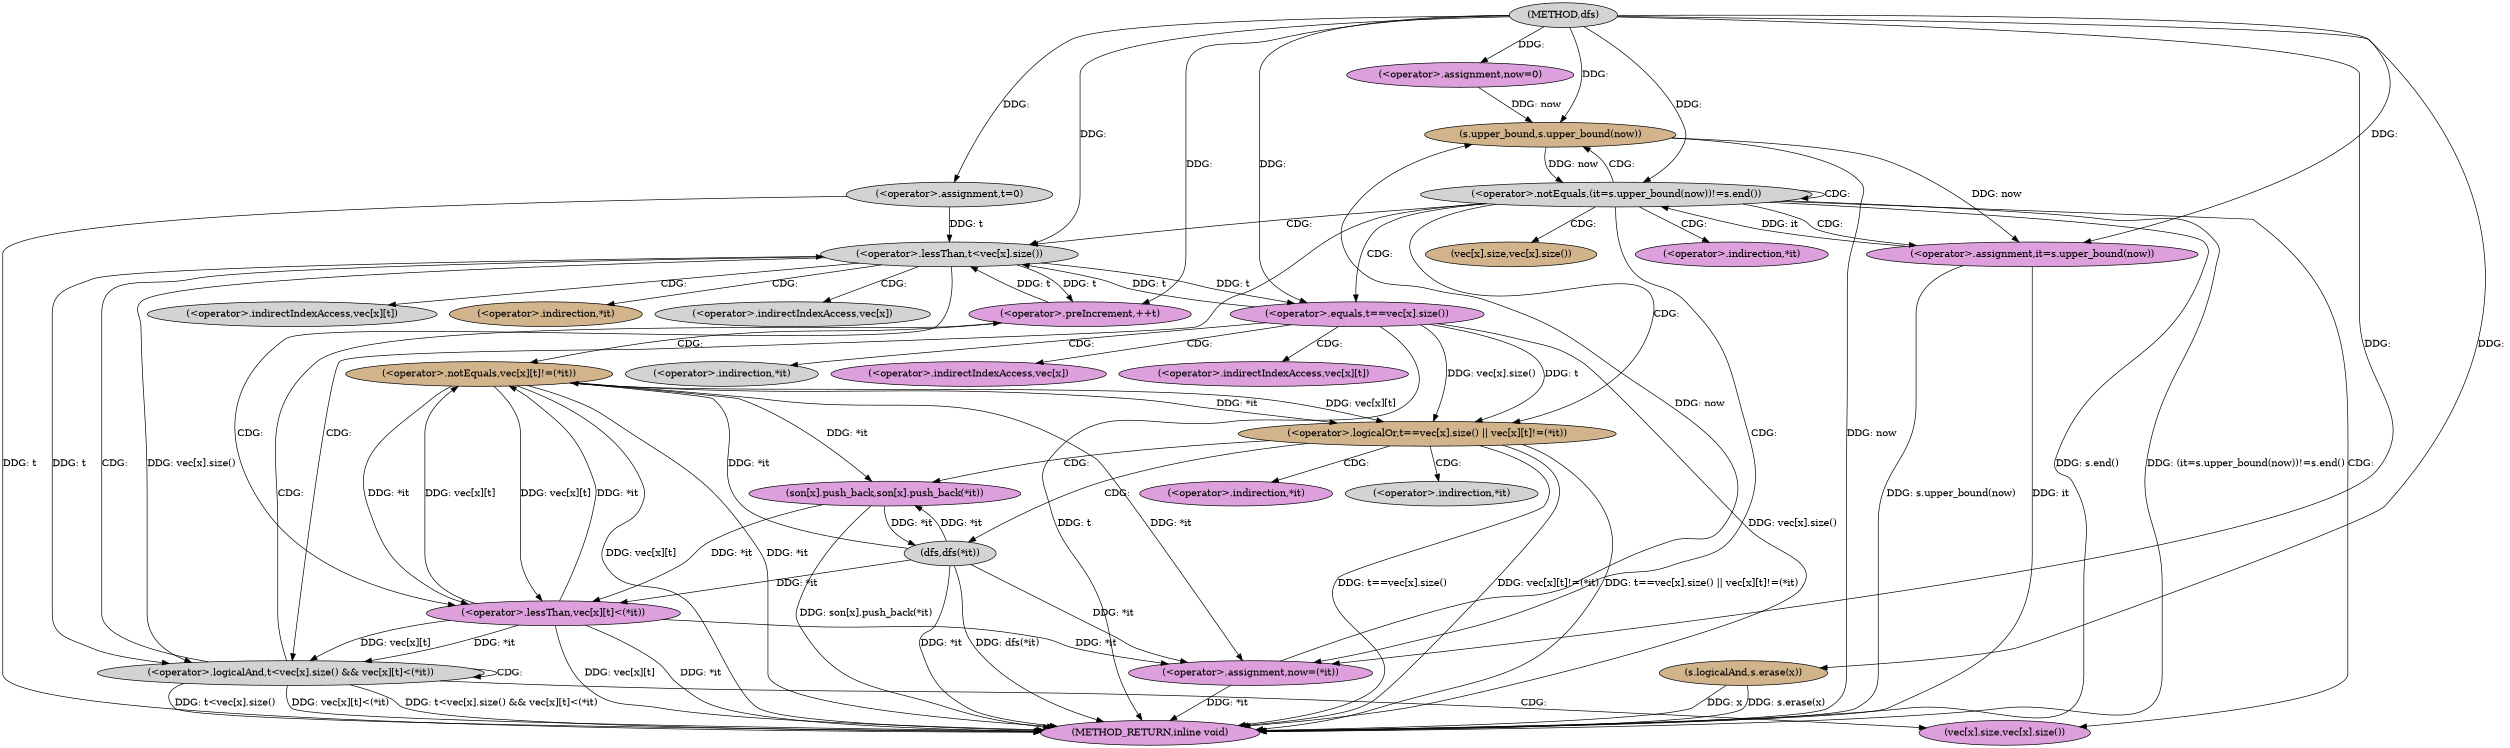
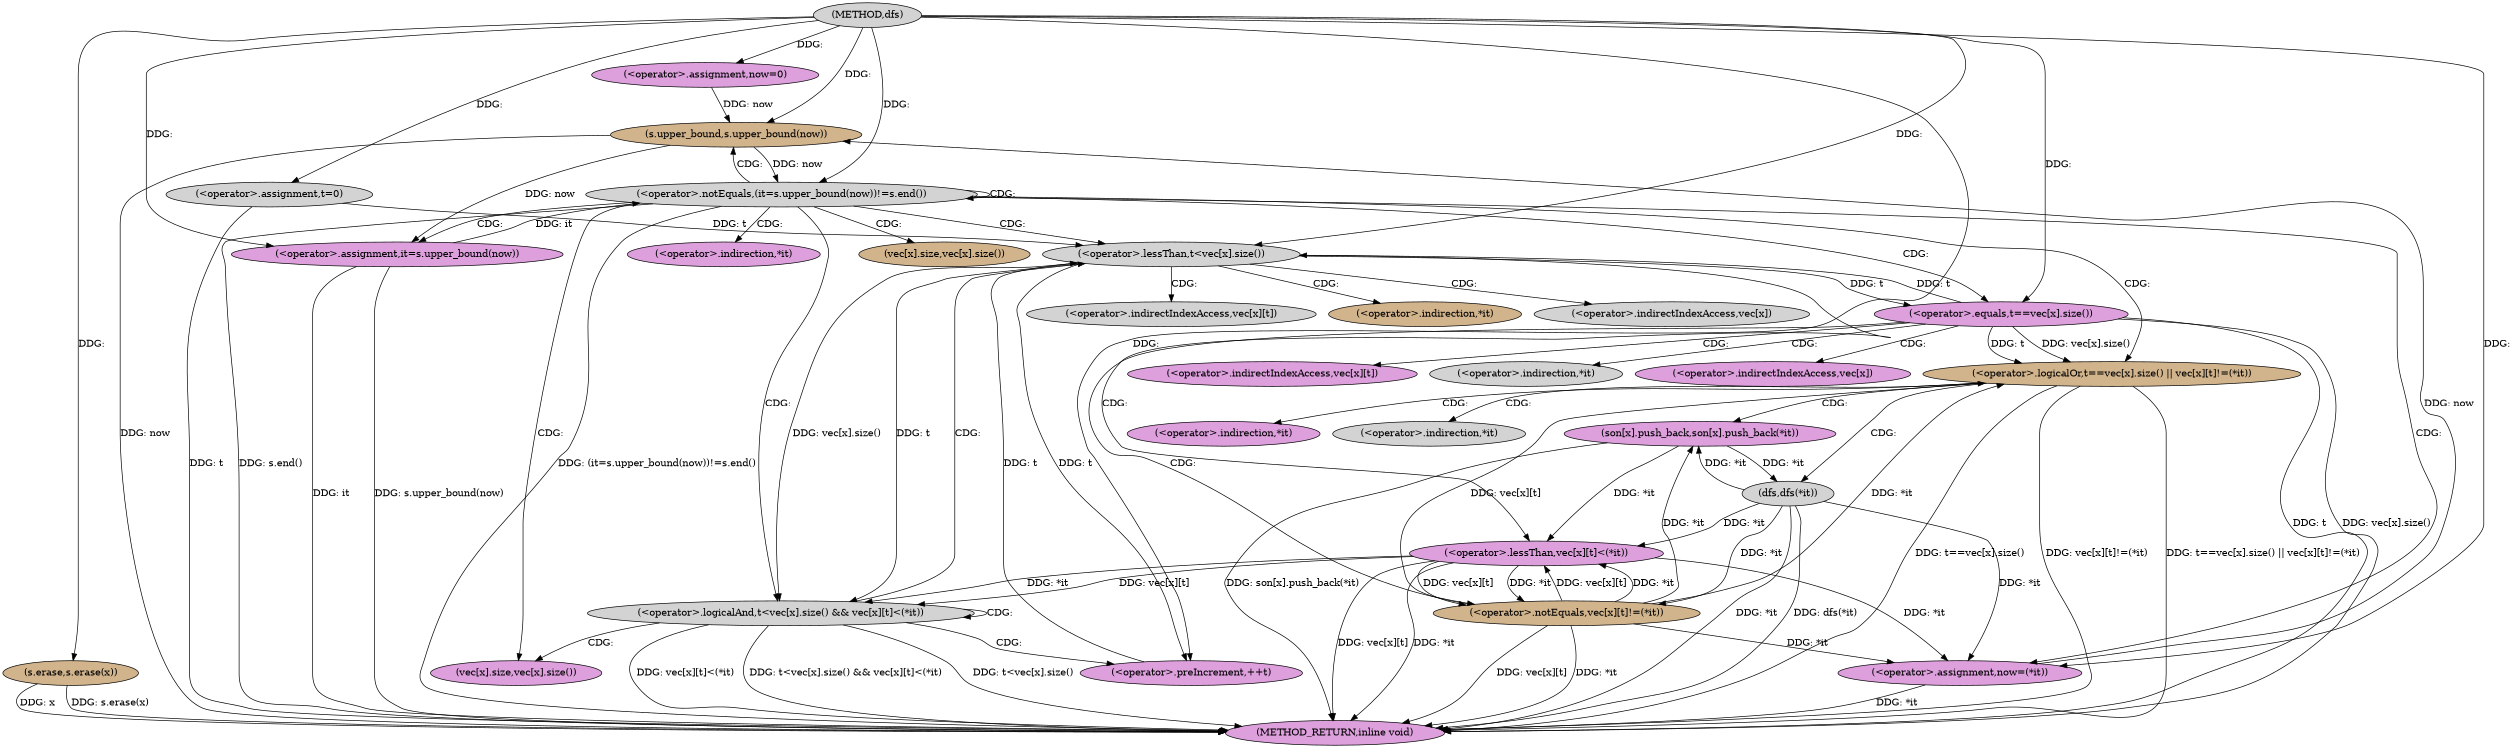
edge "(<operator>.preIncrement,++t)" -> "(<operator>.notEquals,vec[x][t]!=(*it))": now "(<operator>.equals,t==vec[x].size())" -> "(<operator>.notEquals,vec[x][t]!=(*it))"
node "(s.logicalAnd,s.erase(x))": label "(s.logicalAnd,s.erase(x))" -> "(s.erase,s.erase(x))"
